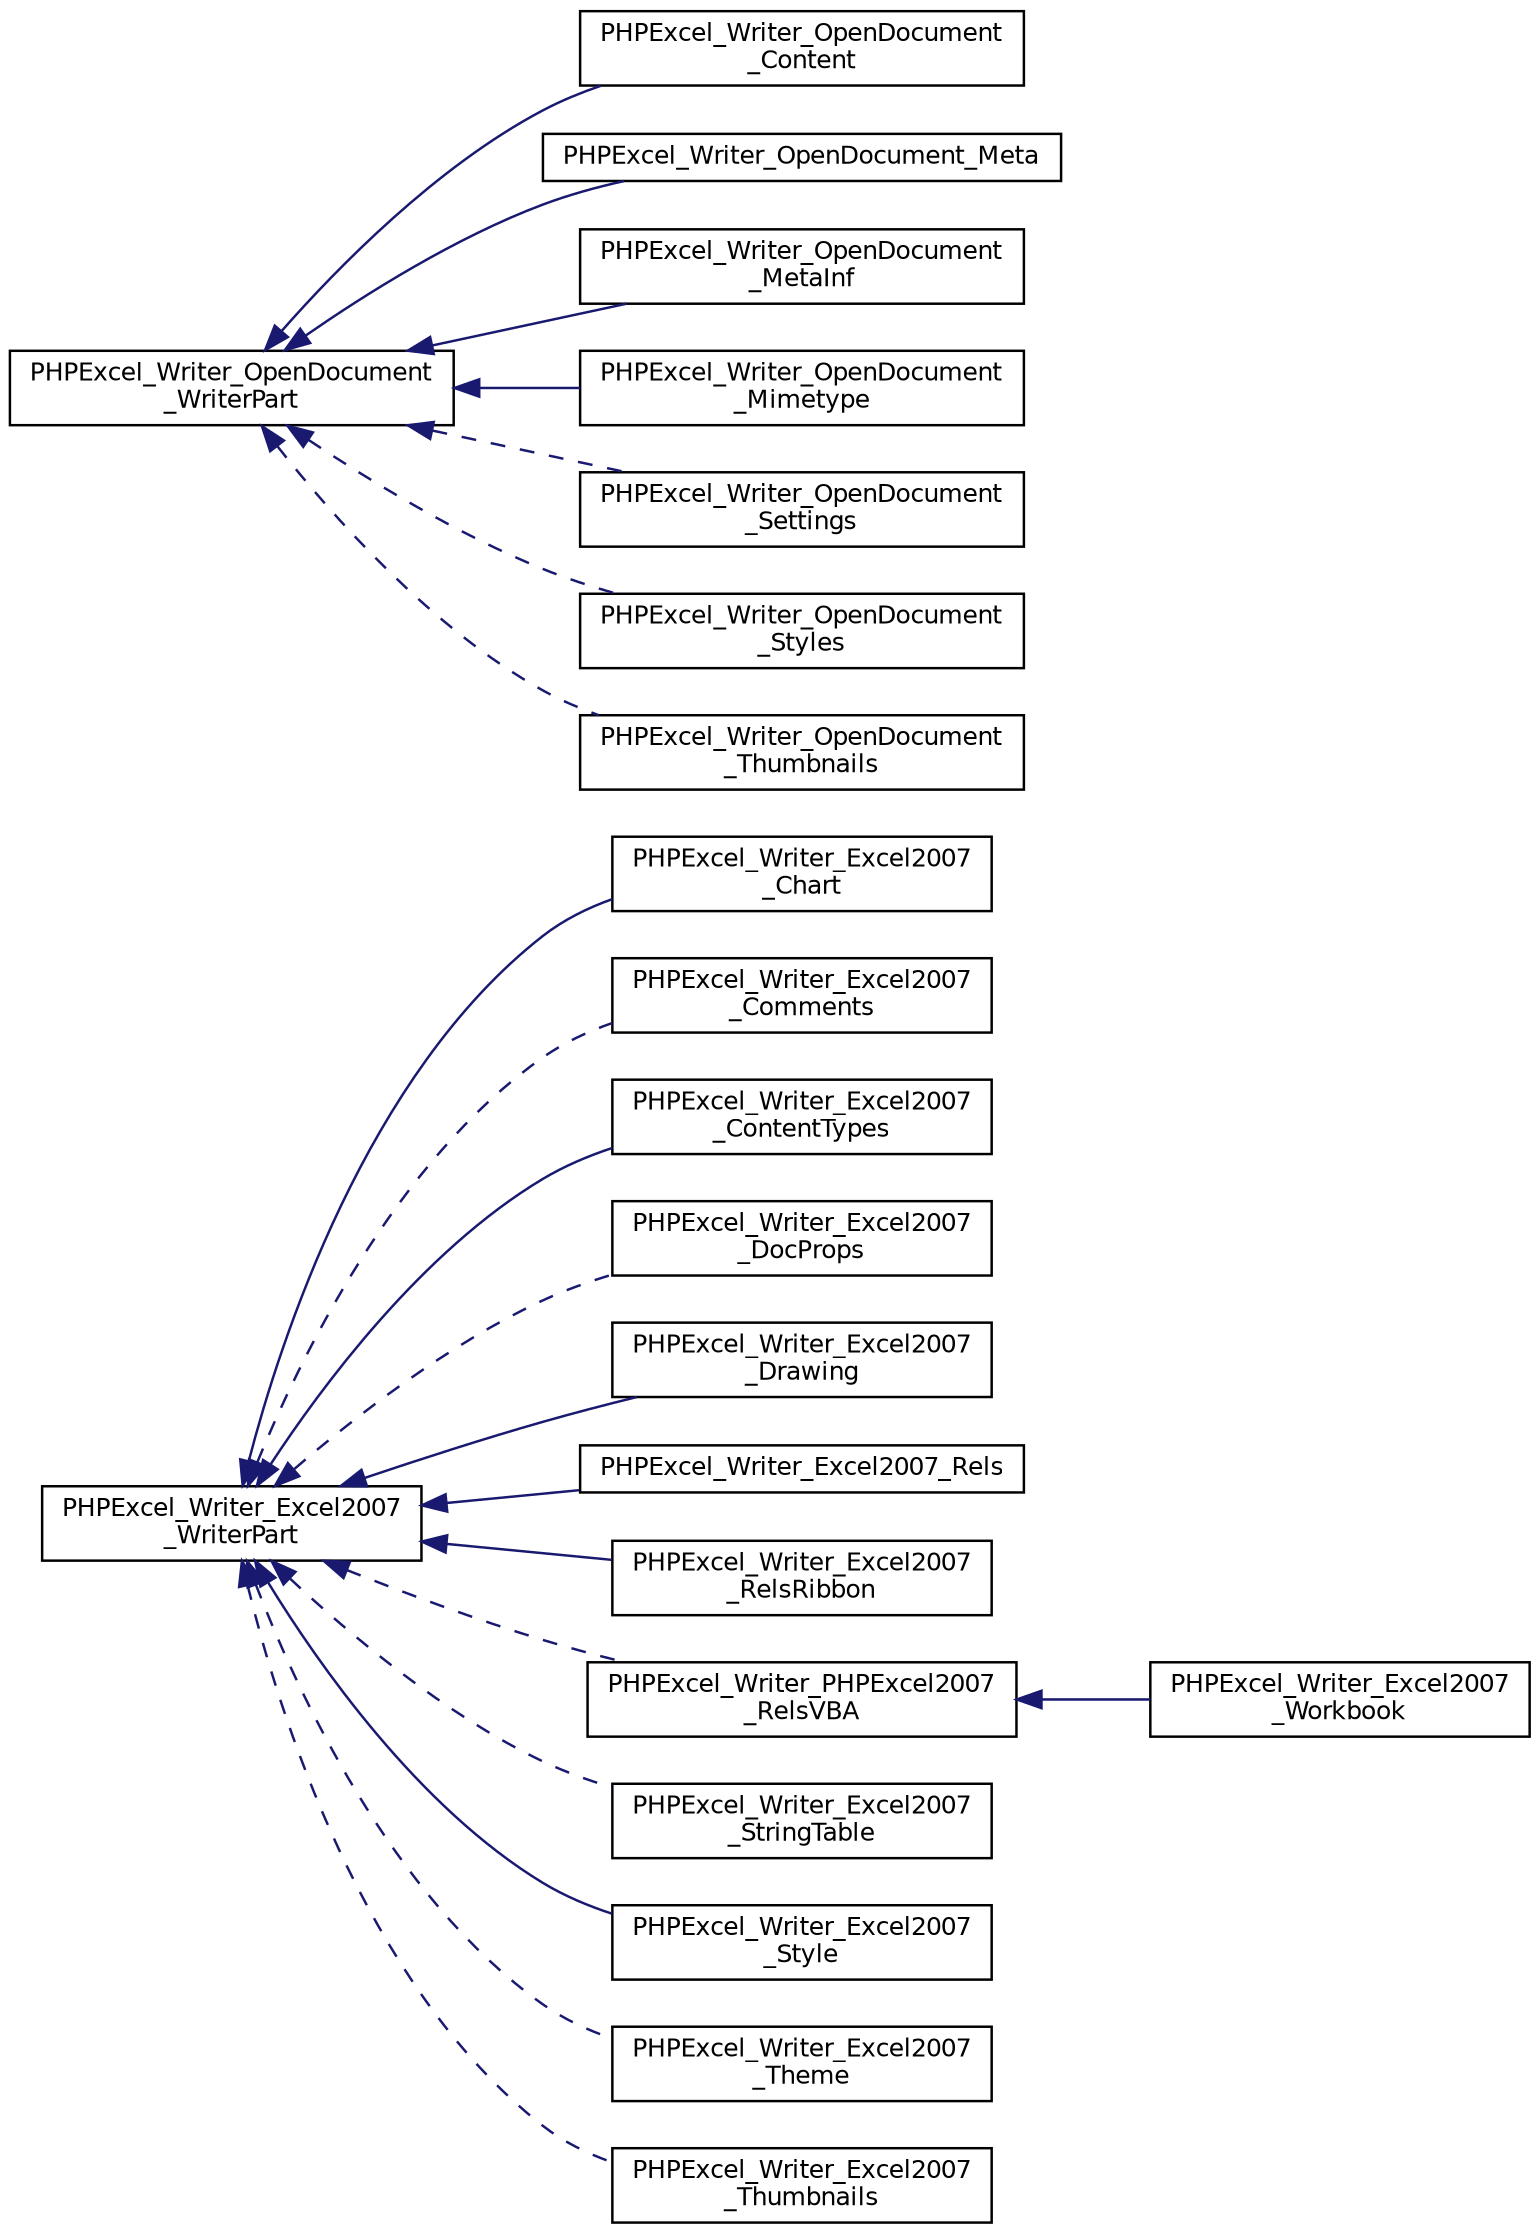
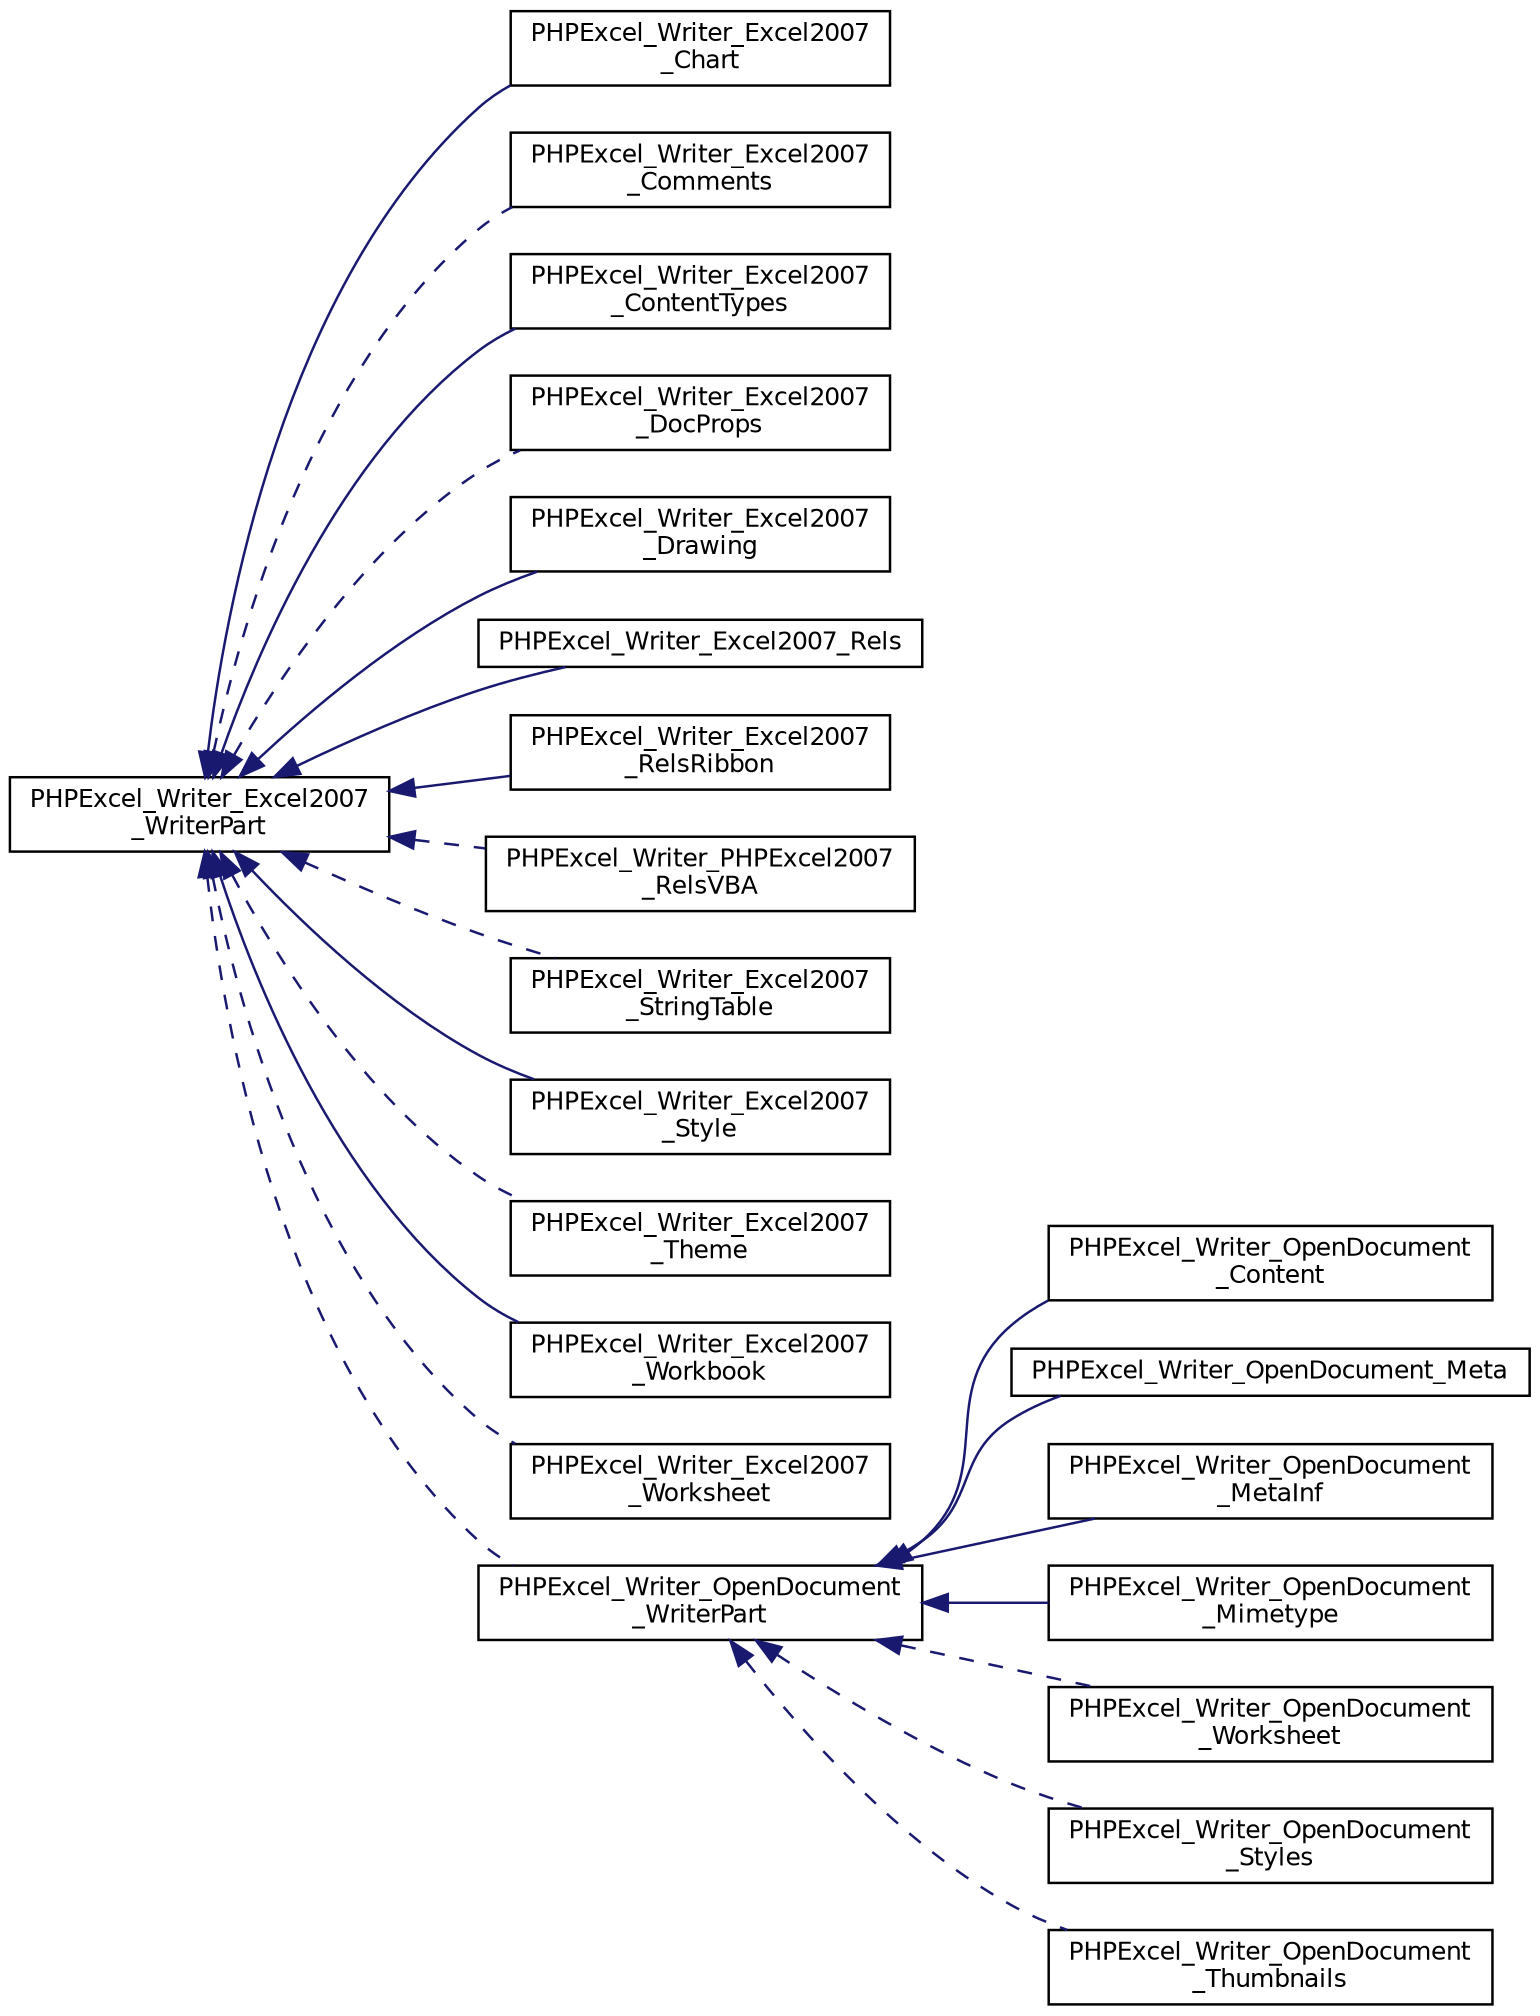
node "PHPExcel_Writer_OpenDocument _Settings": label "PHPExcel_Writer_OpenDocument _Settings" -> "PHPExcel_Writer_OpenDocument _Worksheet"
edge "PHPExcel_Writer_OpenDocument _WriterPart" -> "PHPExcel_Writer_Excel2007 _WriterPart": added
edge "PHPExcel_Writer_Excel2007 _Workbook" -> "PHPExcel_Writer_PHPExcel2007 _RelsVBA": now "PHPExcel_Writer_Excel2007 _Workbook" -> "PHPExcel_Writer_Excel2007 _WriterPart"
node "PHPExcel_Writer_Excel2007 _Thumbnails": label "PHPExcel_Writer_Excel2007 _Thumbnails" -> "PHPExcel_Writer_Excel2007 _Worksheet"
